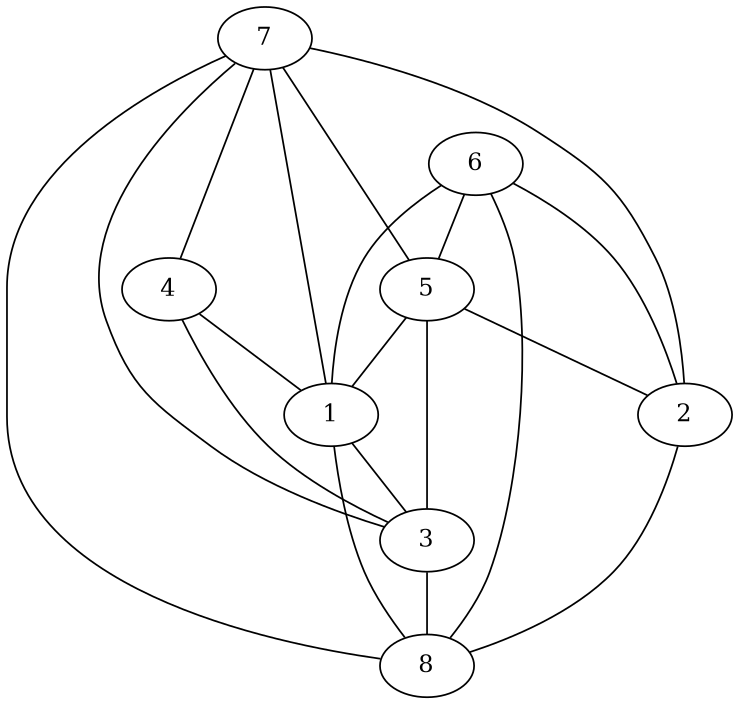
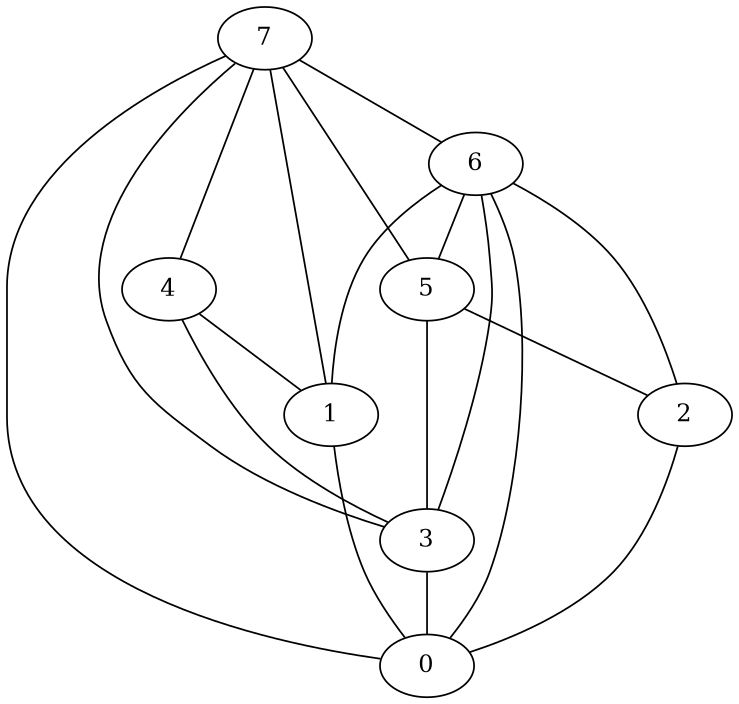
edge "7" -- "2": now "7" -- "6"
edge "5" -- "1": removed
edge "1" -- "3": now "6" -- "3"
node "8": label "8" -> "0"
